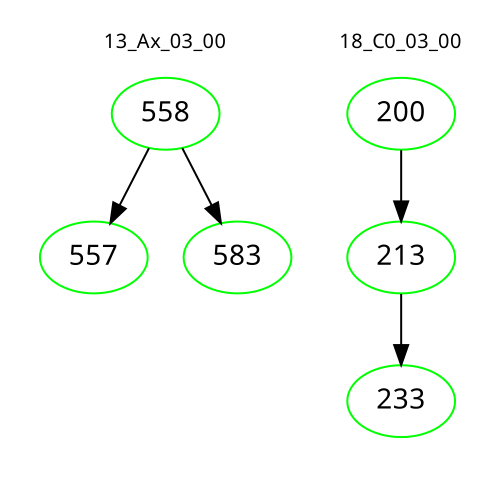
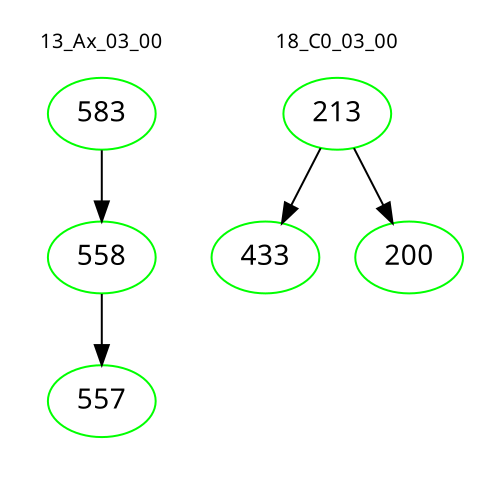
edge "200" -> "213": reversed
edge "558" -> "583": reversed
node "233": label "233" -> "433"
